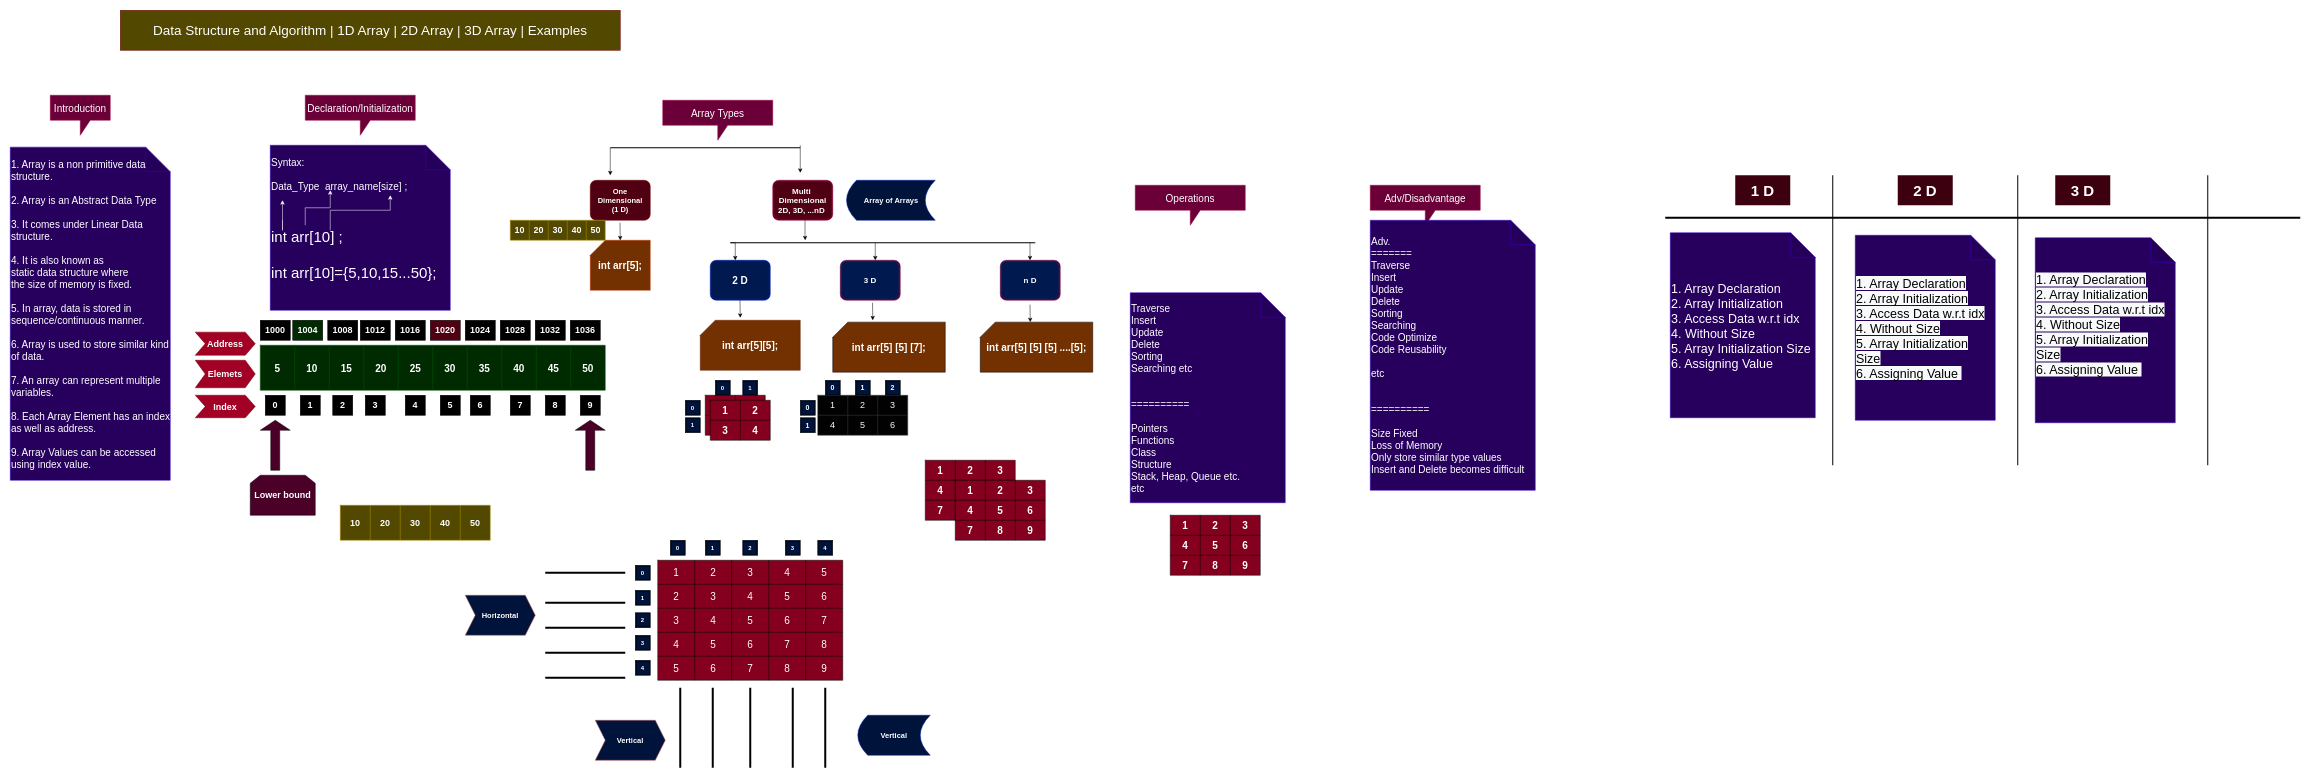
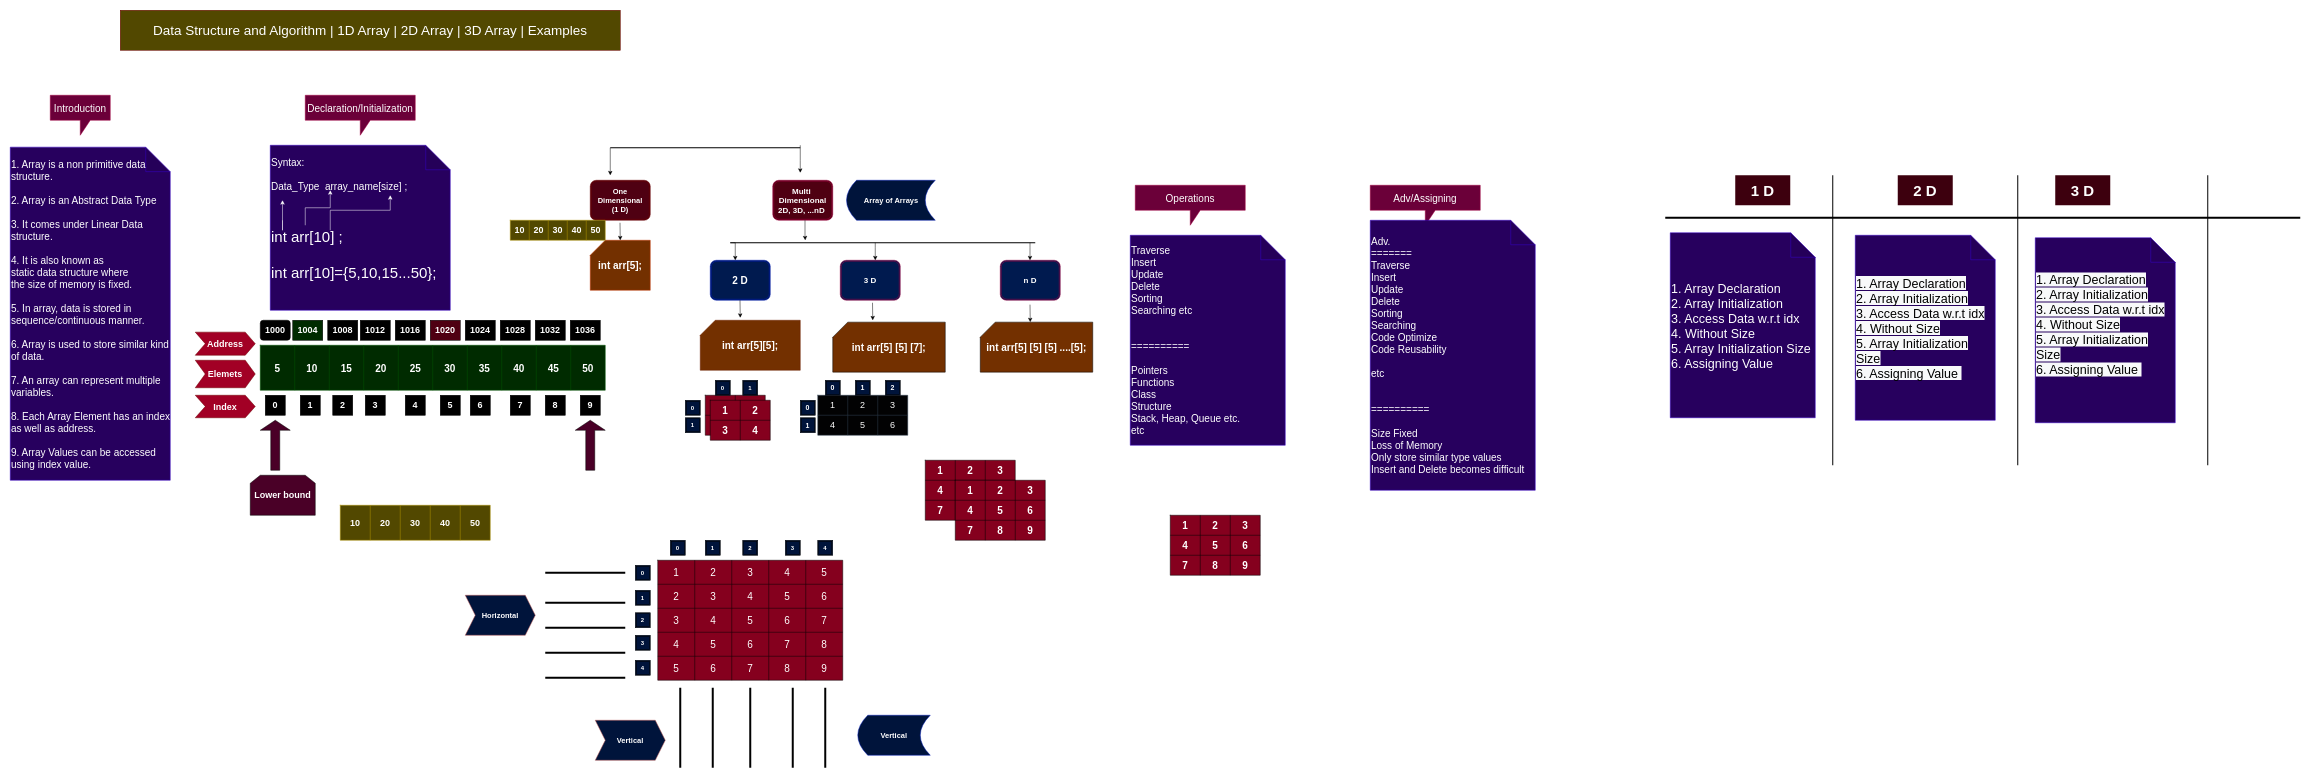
node "Array Types": removed
node "Adv/Disadvantage": label "Adv/Disadvantage" -> "Adv/Assigning"
node "1000": shape rectangle -> rounded rectangle
node "Traverse Insert Update Delete Sorting Searching etc ========== Pointers Functions Class Structure Stack, Heap, Queue etc. etc": moved (1208, 398) -> (1208, 340)
